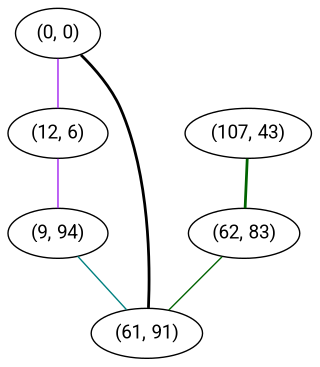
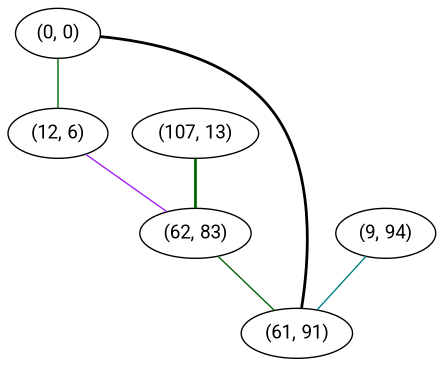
edge "(0, 0)" -- "(12, 6)": color purple -> darkgreen
node "(107, 43)": label "(107, 43)" -> "(107, 13)"
edge "(12, 6)" -- "(9, 94)": now "(12, 6)" -- "(62, 83)"
